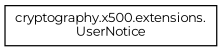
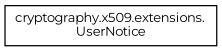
node "cryptography.x500.extensions. UserNotice": label "cryptography.x500.extensions. UserNotice" -> "cryptography.x509.extensions. UserNotice"
